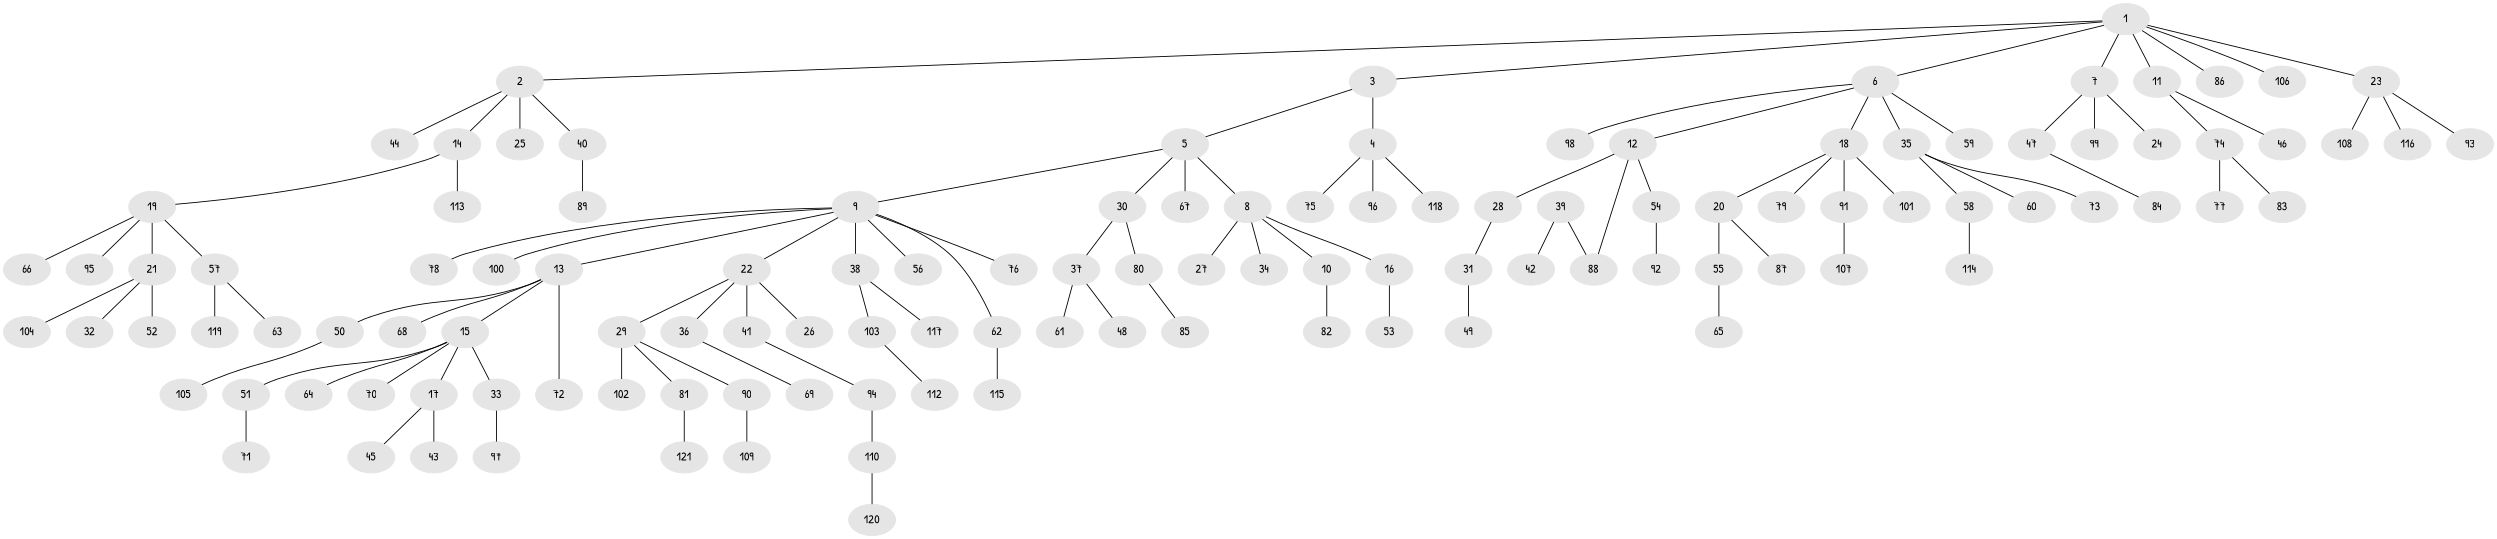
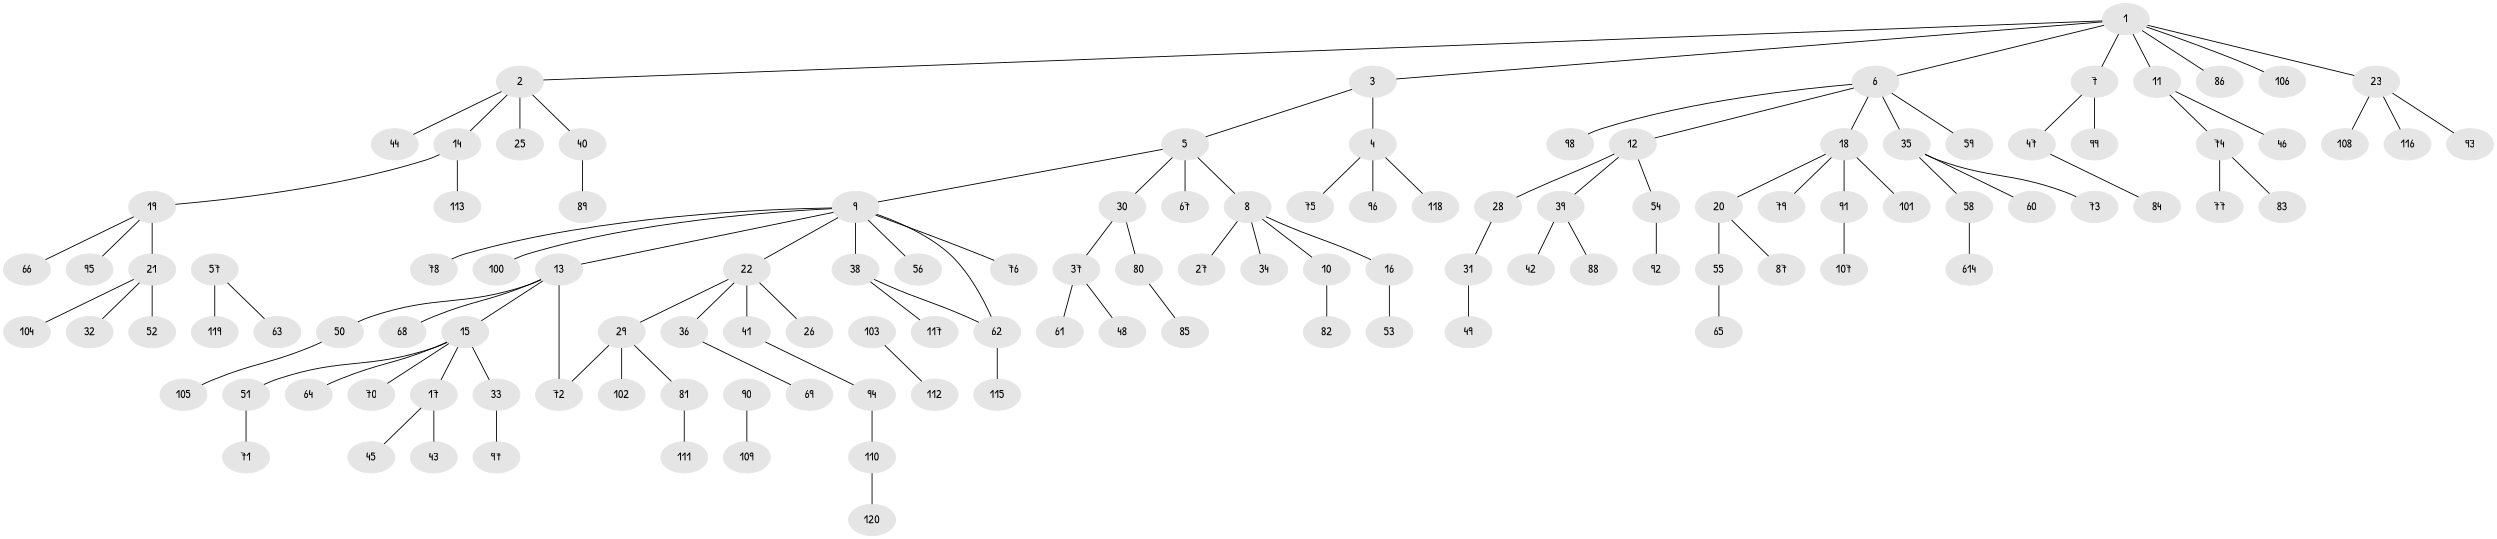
node "24": removed
edge "12" -- "88": now "12" -- "39"
edge "19" -- "57": removed
node "114": label "114" -> "614"
edge "38" -- "103": now "38" -- "62"
edge "29" -- "90": now "29" -- "72"
node "121": label "121" -> "111"
